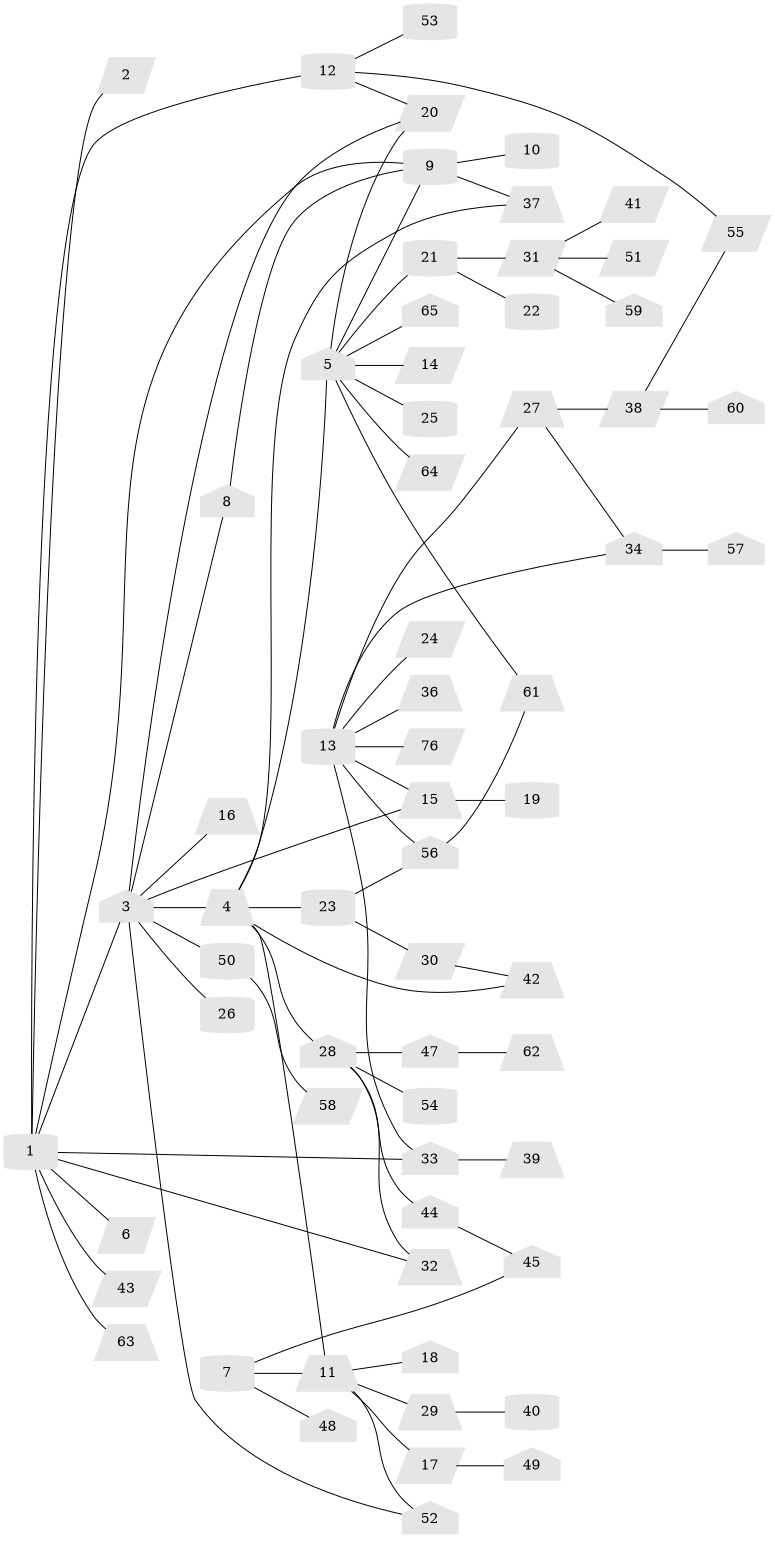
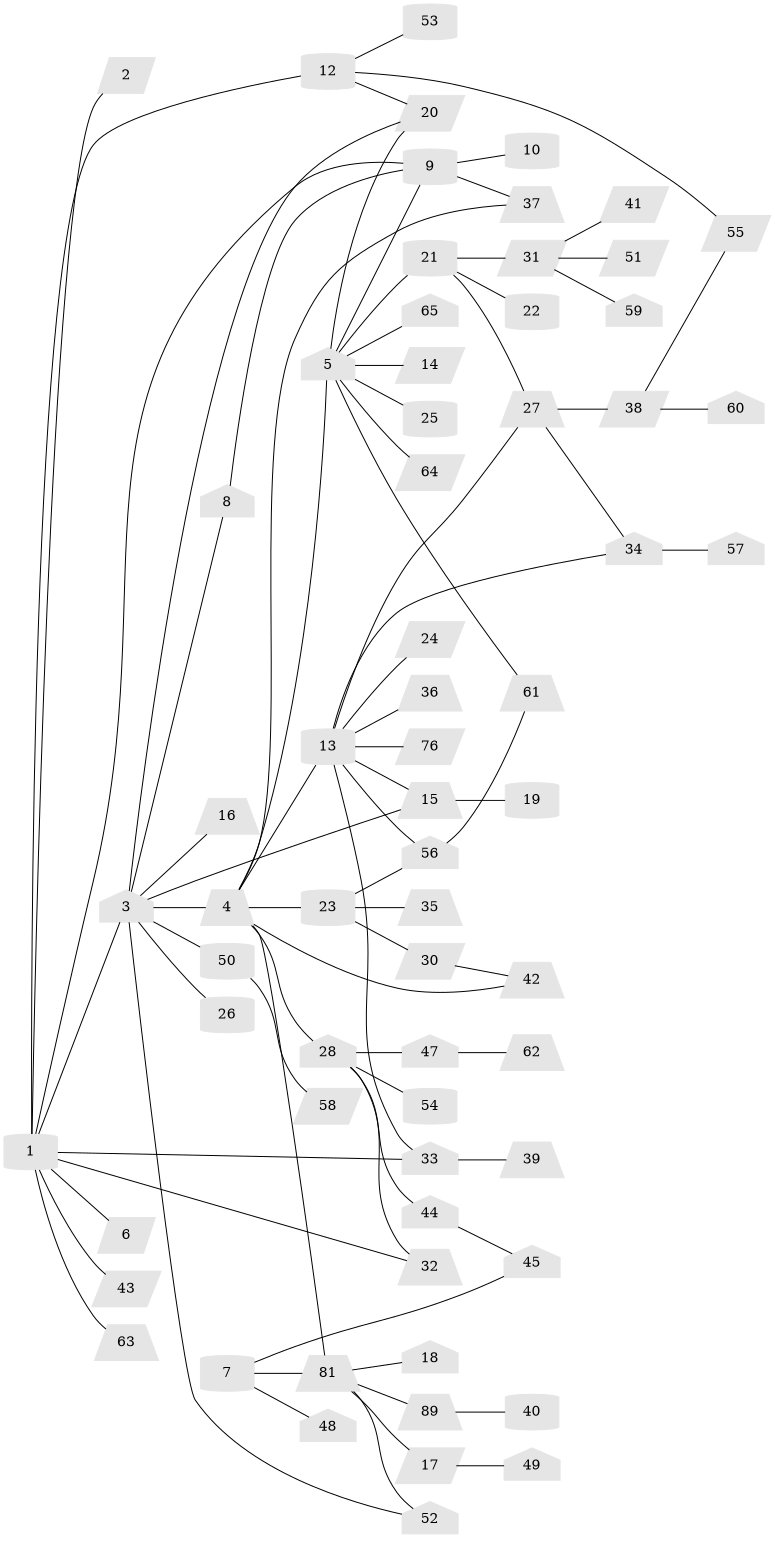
edge "21" -- "27": added
edge "13" -- "4": added
node "35": added
node "11": label "11" -> "81"
node "29": label "29" -> "89"
